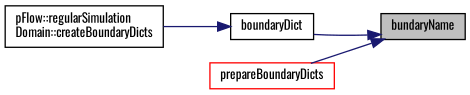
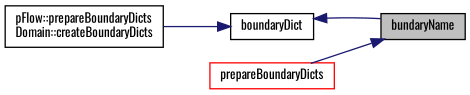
node "pFlow::regularSimulation Domain::createBoundaryDicts": label "pFlow::regularSimulation Domain::createBoundaryDicts" -> "pFlow::prepareBoundaryDicts Domain::createBoundaryDicts"
edge "boundaryDict" -> "bundaryName": reversed
